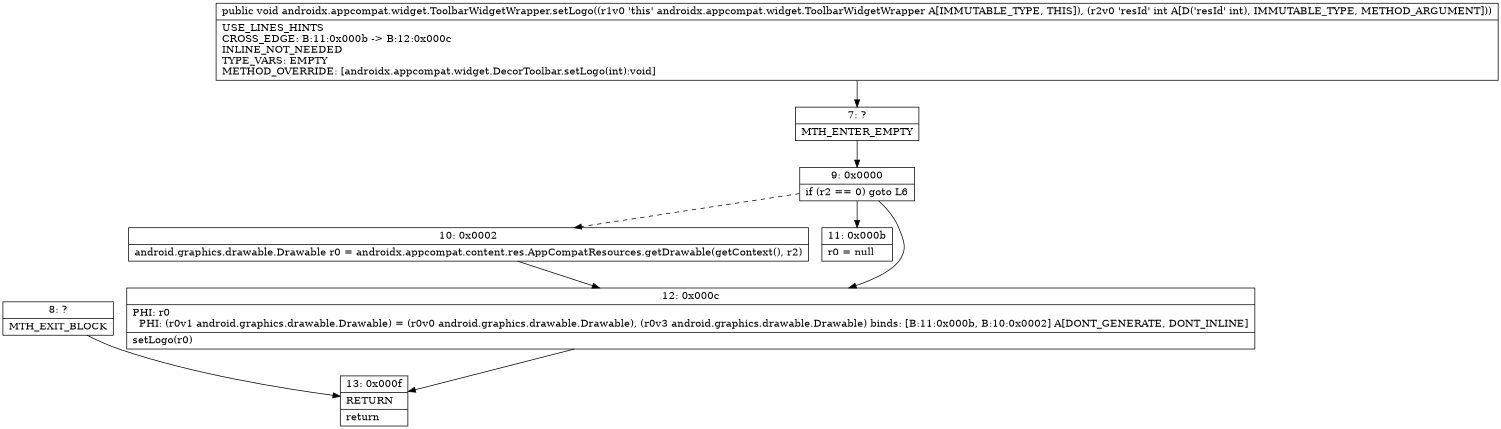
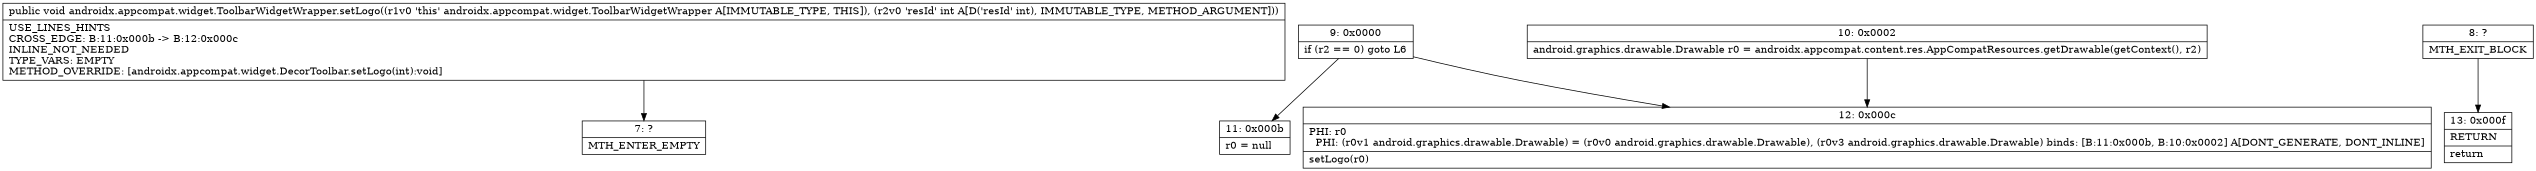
edge "7: ?" -> "9: 0x0000": removed
edge "9: 0x0000" -> "10: 0x0002": removed
edge "12: 0x000c" -> "13: 0x000f": removed
